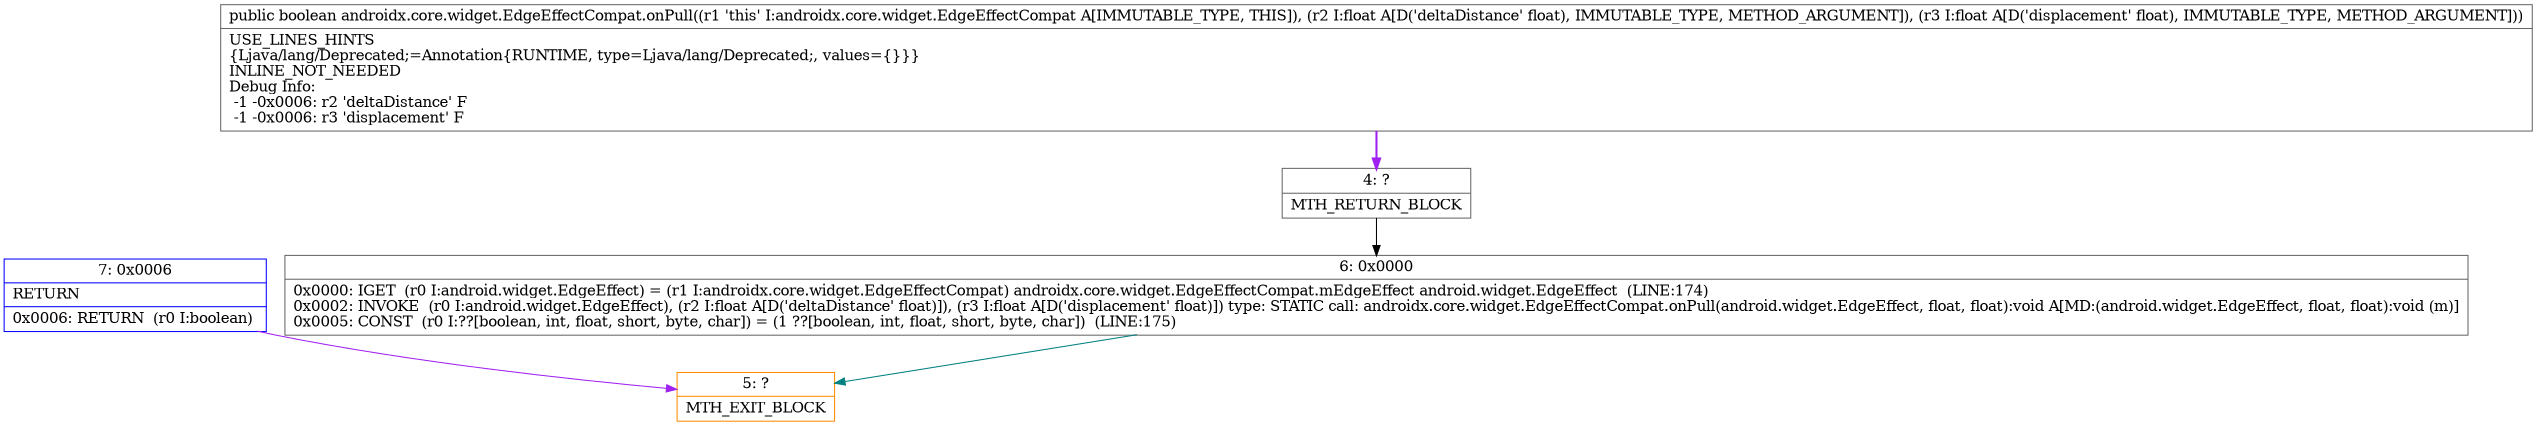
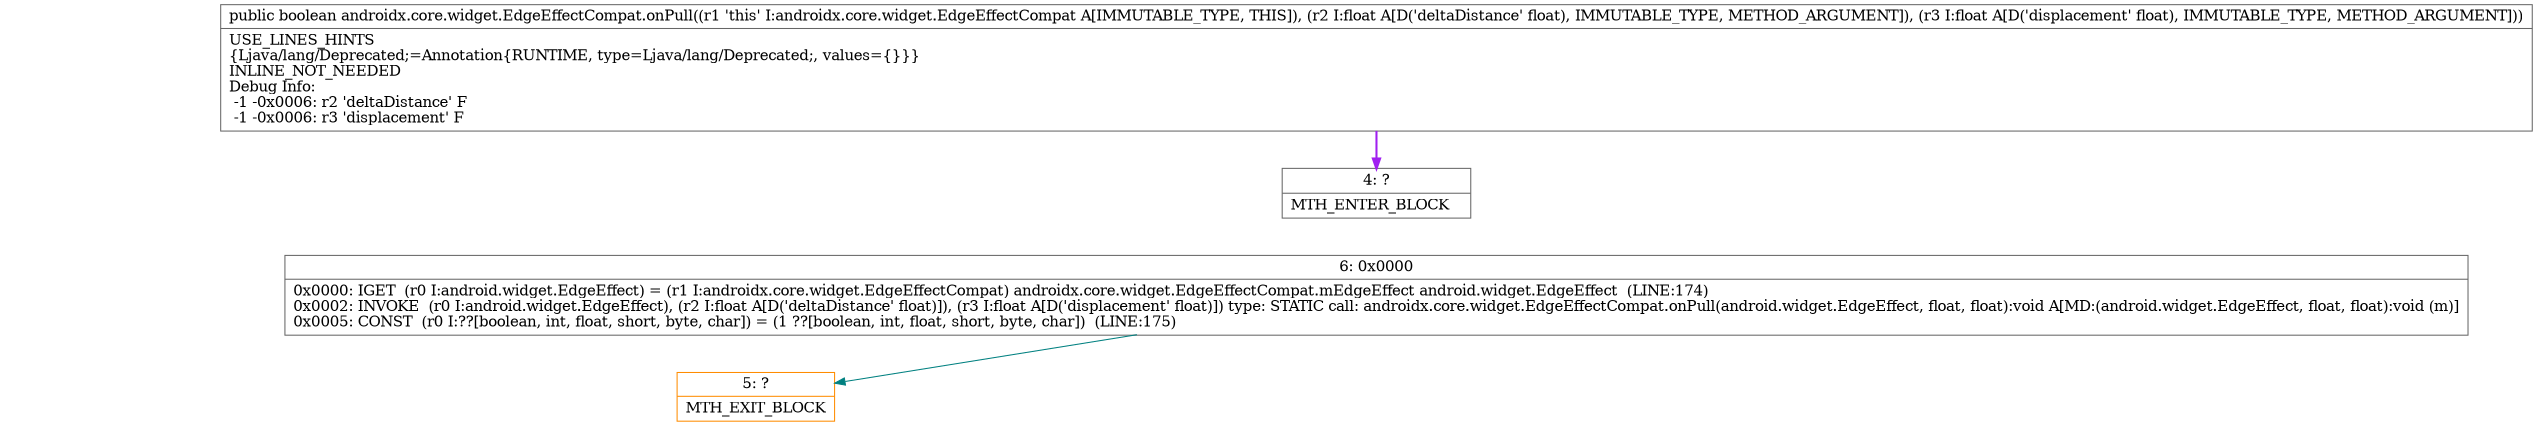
node "4: ?": text "MTH_RETURN_BLOCK" -> "MTH_ENTER_BLOCK"
edge "4: ?" -> "6: 0x0000": removed
node "7: 0x0006": removed
